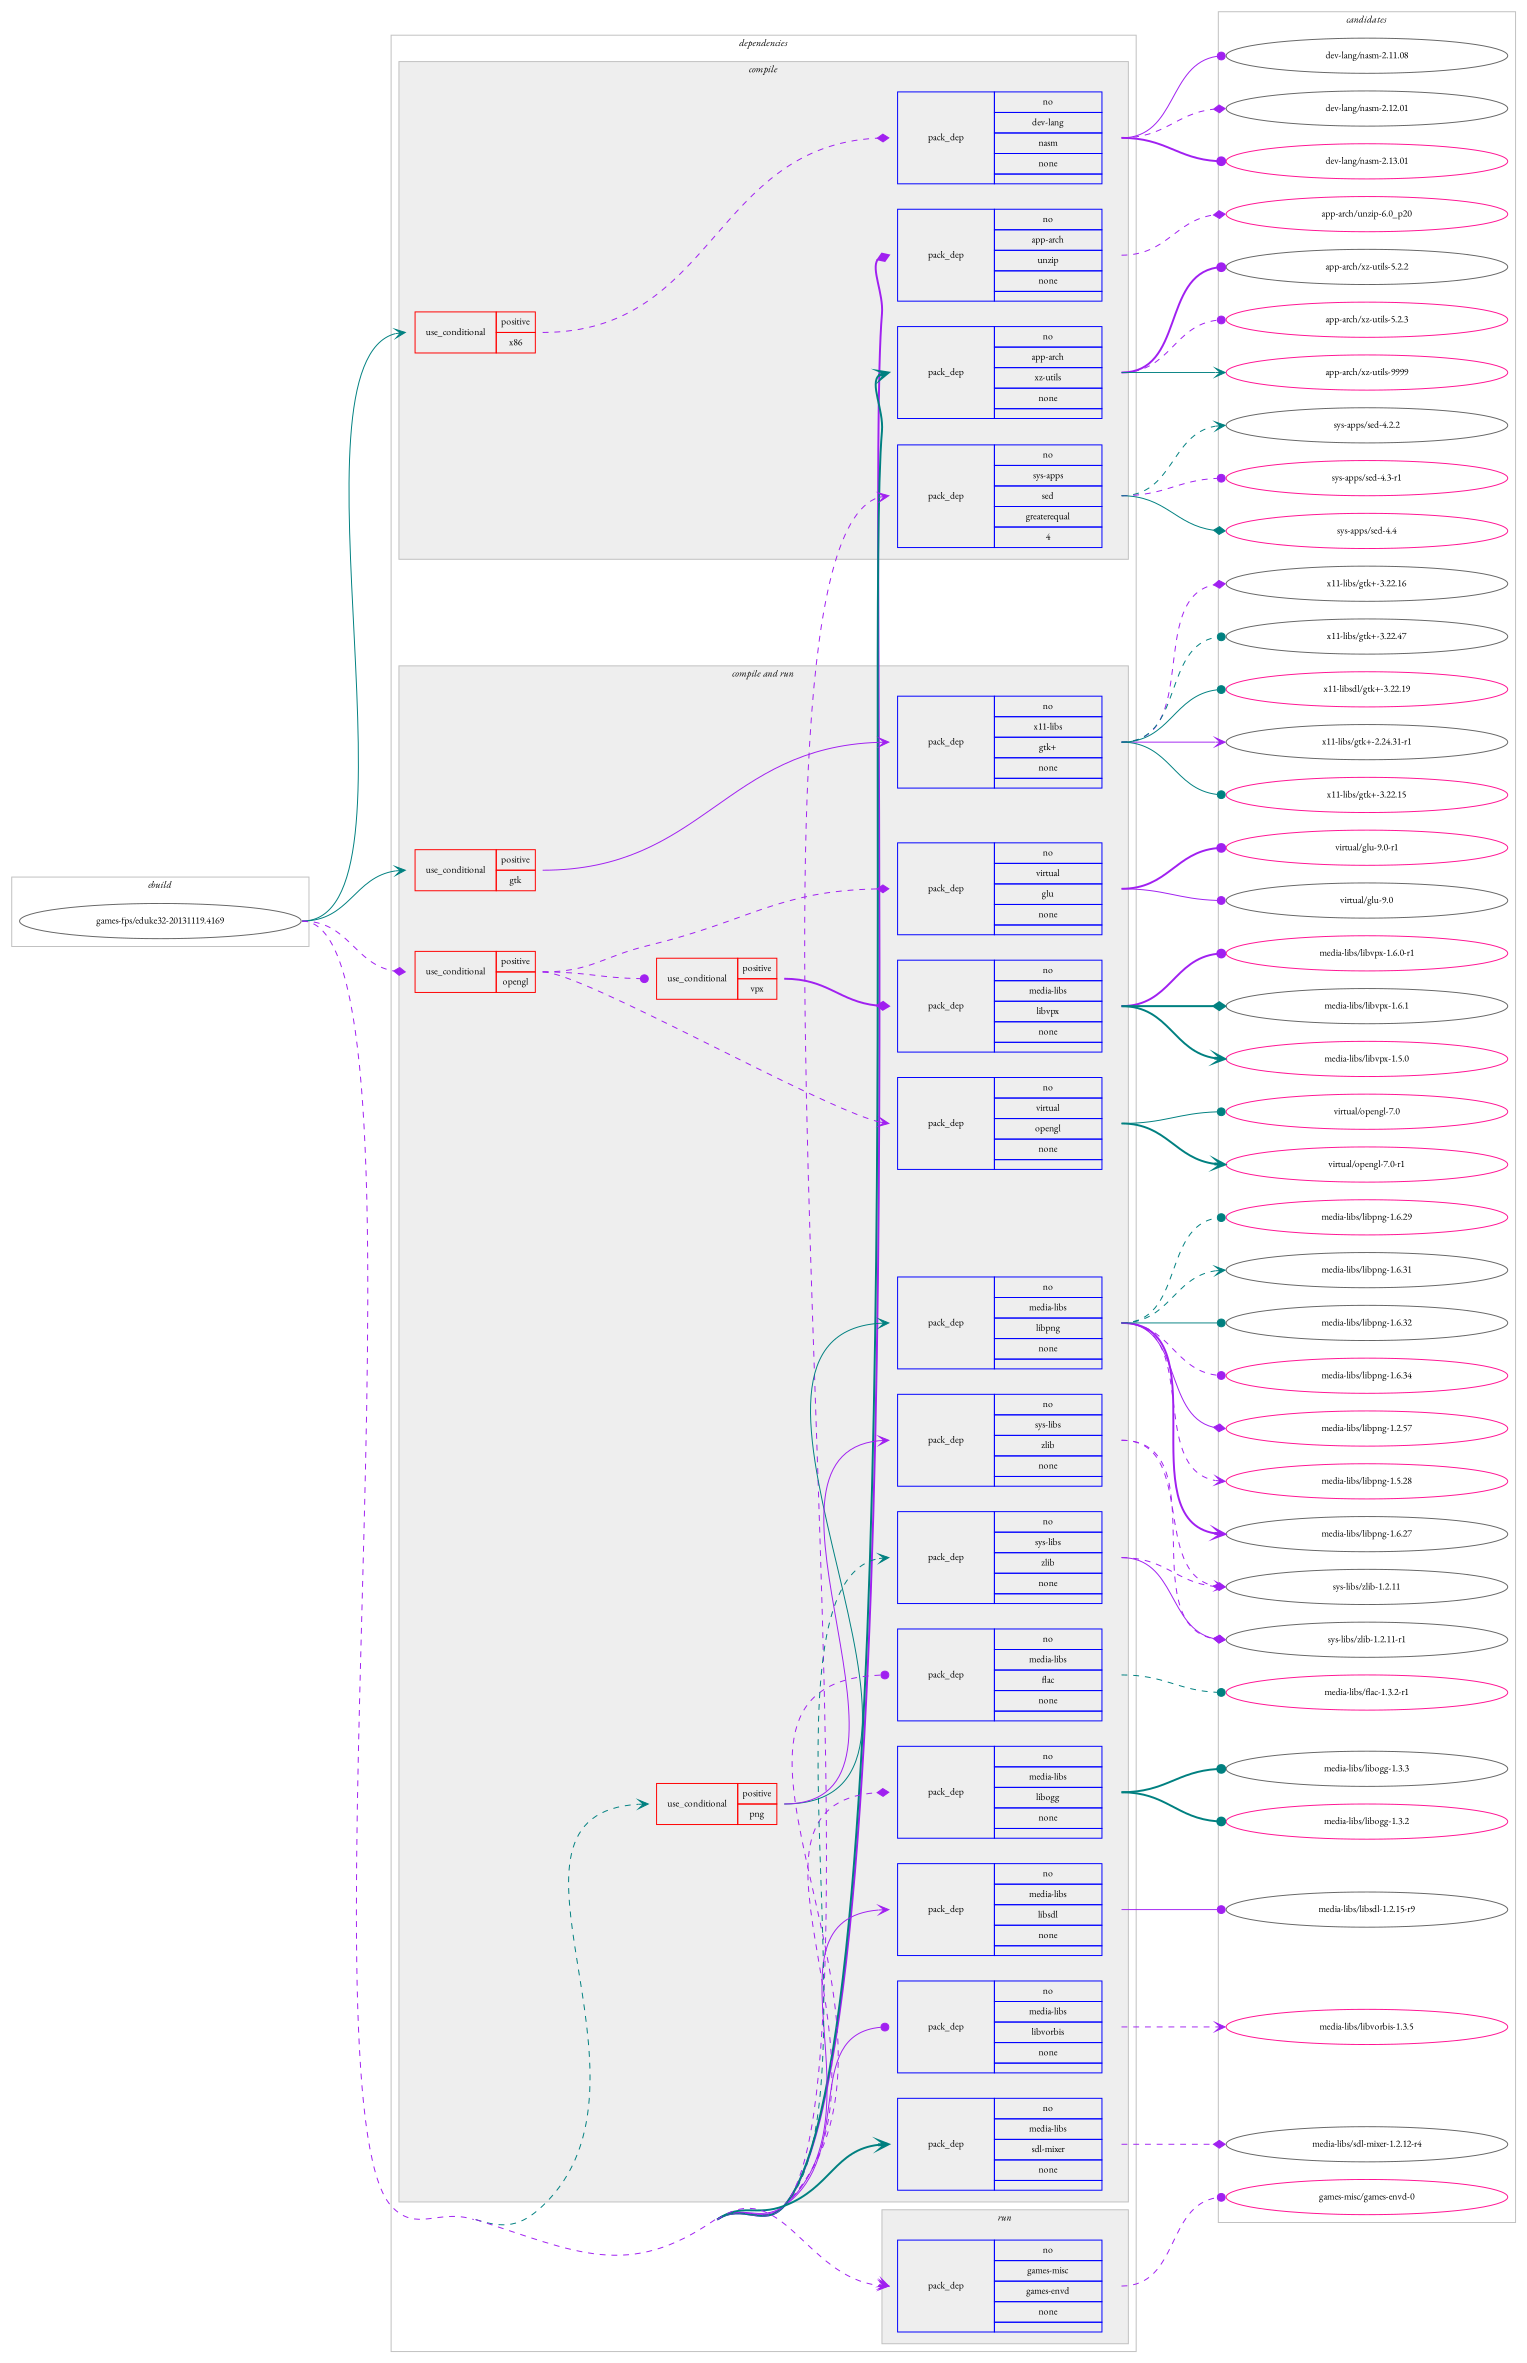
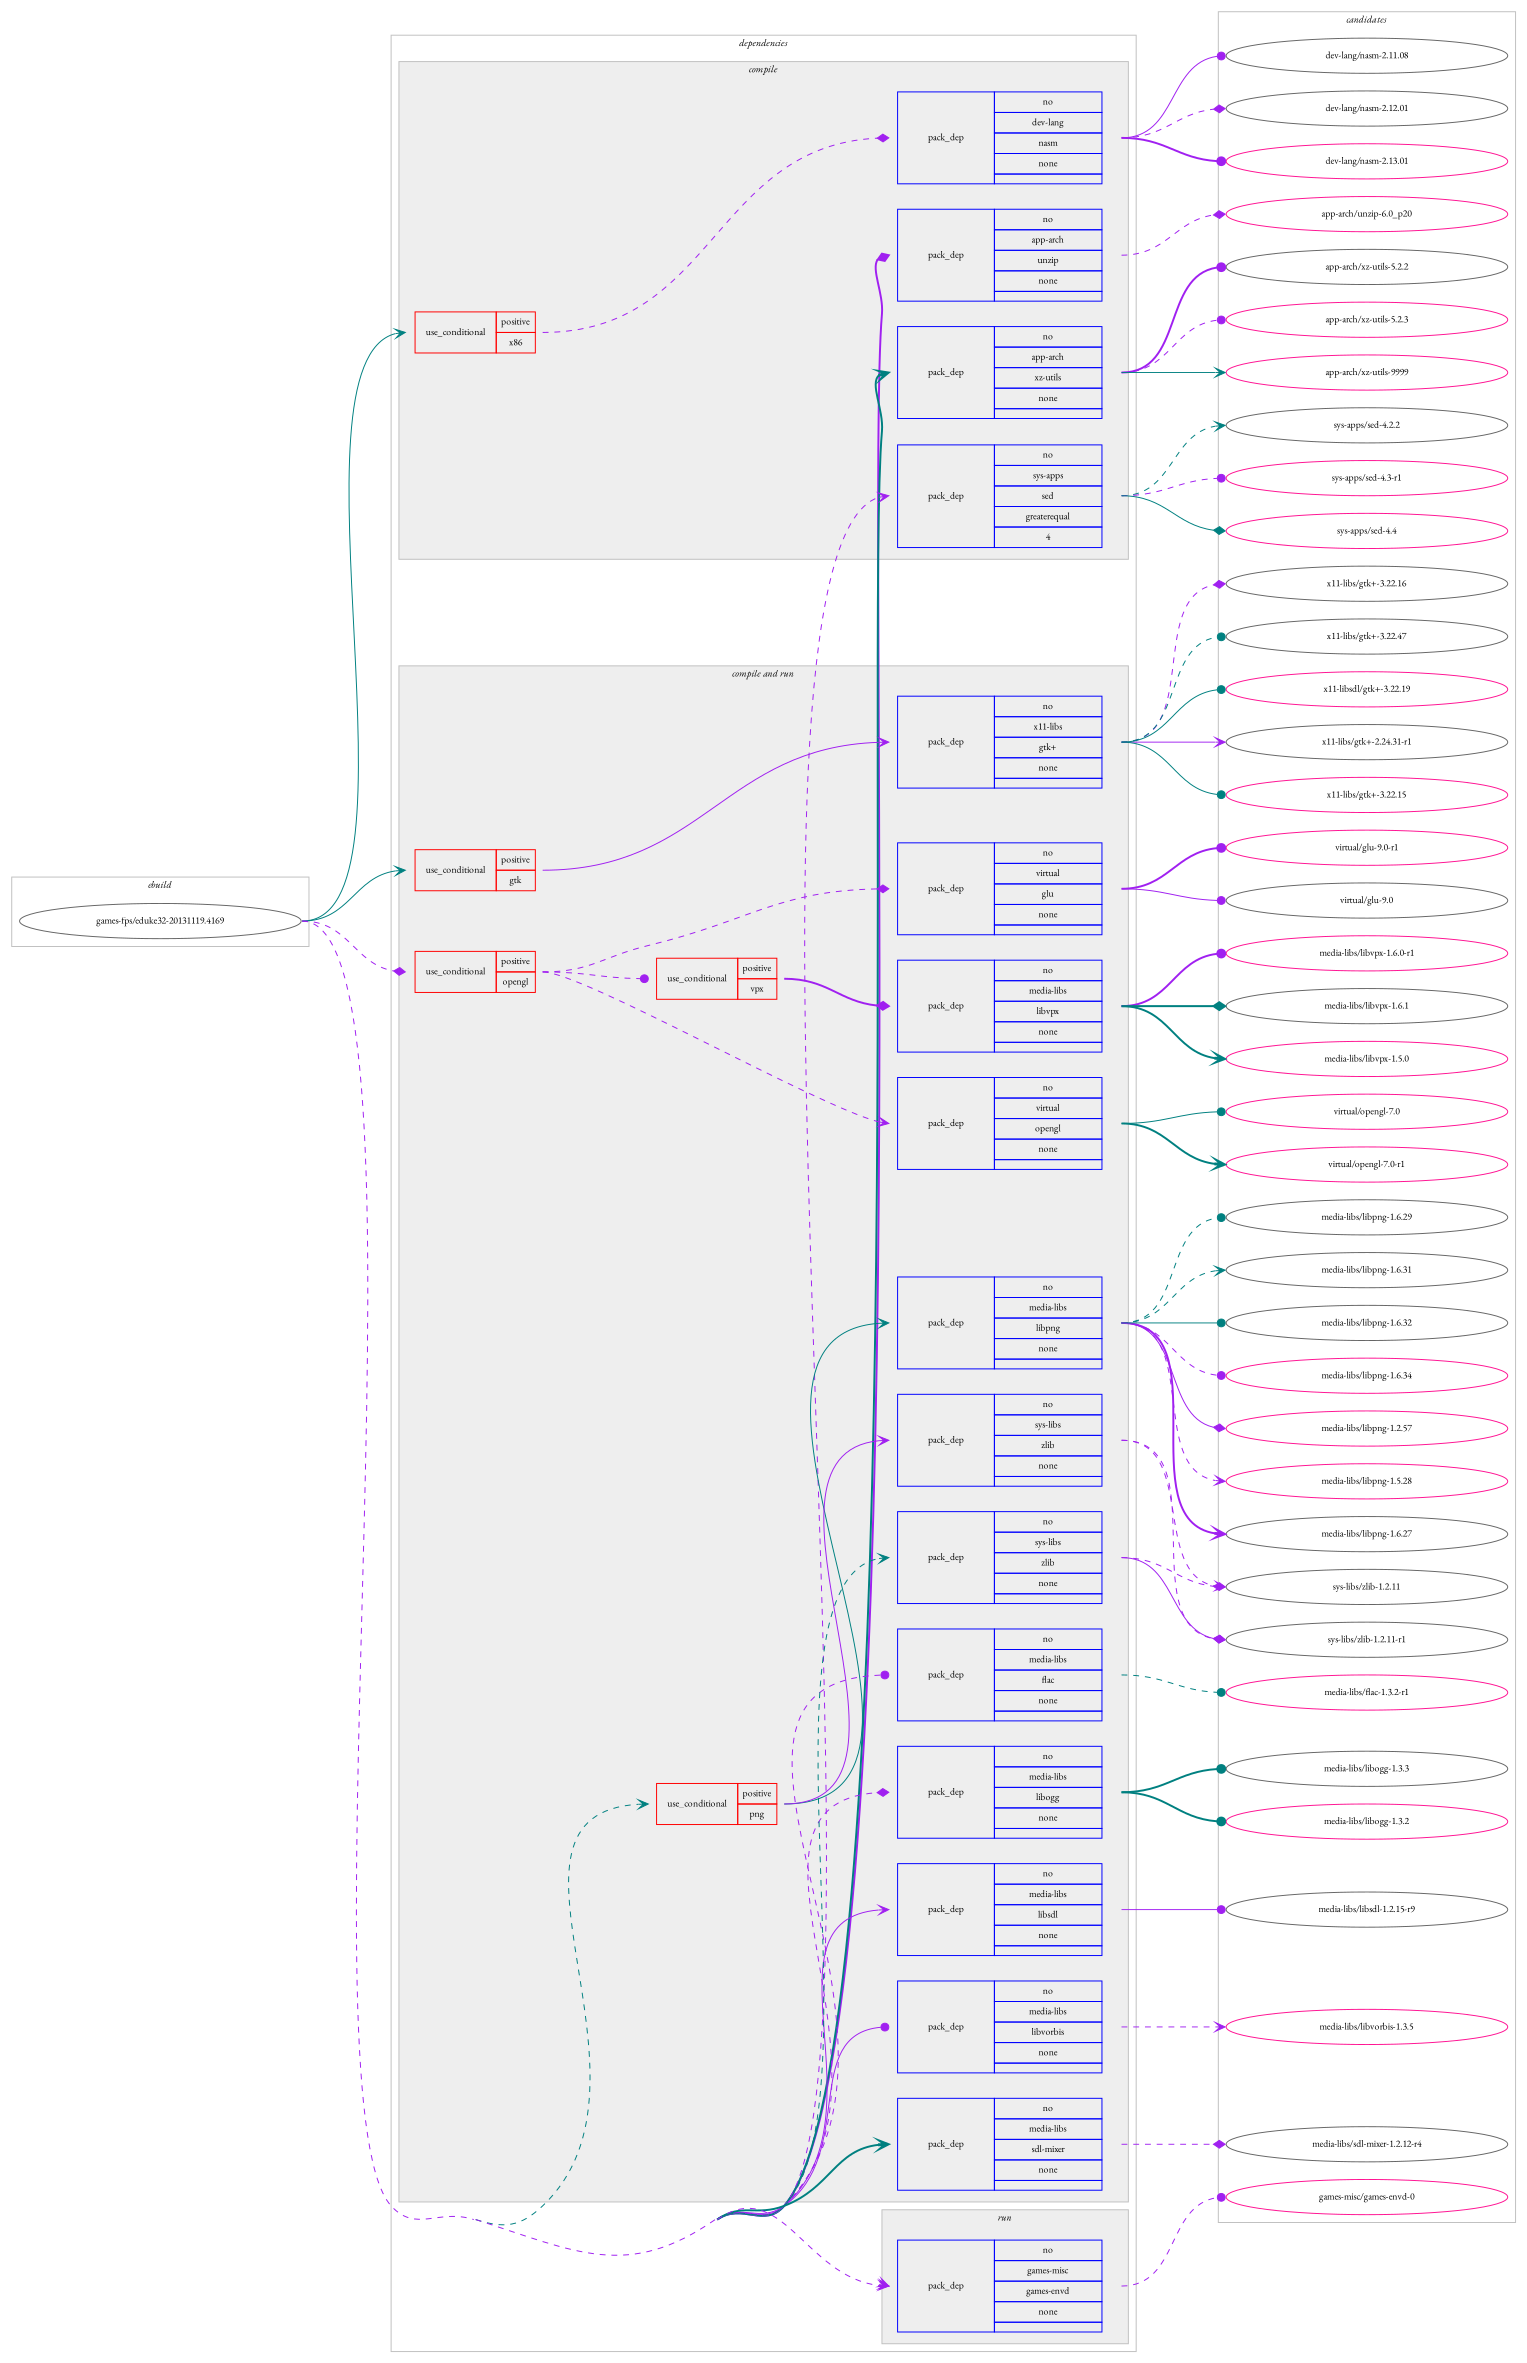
node "media-libs/libpng-1.6.29": color deeppink -> gray40
